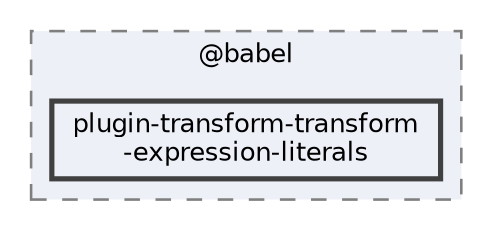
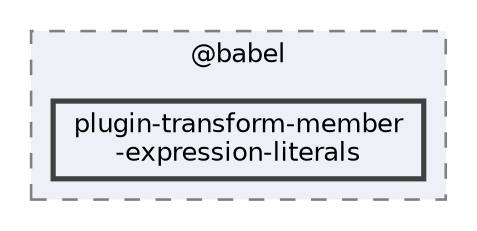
node "plugin-transform-transform -expression-literals": label "plugin-transform-transform -expression-literals" -> "plugin-transform-member -expression-literals"
